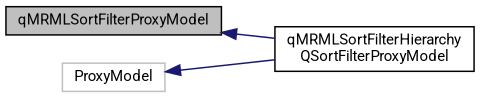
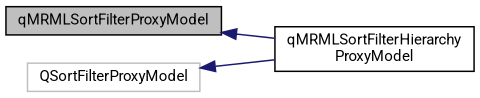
node "qMRMLSortFilterHierarchy QSortFilterProxyModel": label "qMRMLSortFilterHierarchy QSortFilterProxyModel" -> "qMRMLSortFilterHierarchy ProxyModel"
node "ProxyModel": label "ProxyModel" -> "QSortFilterProxyModel"
